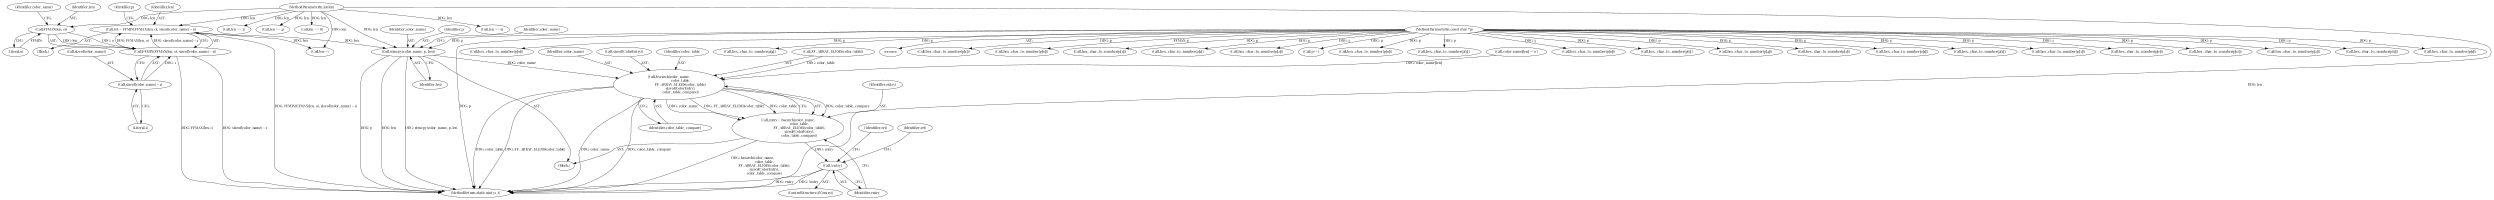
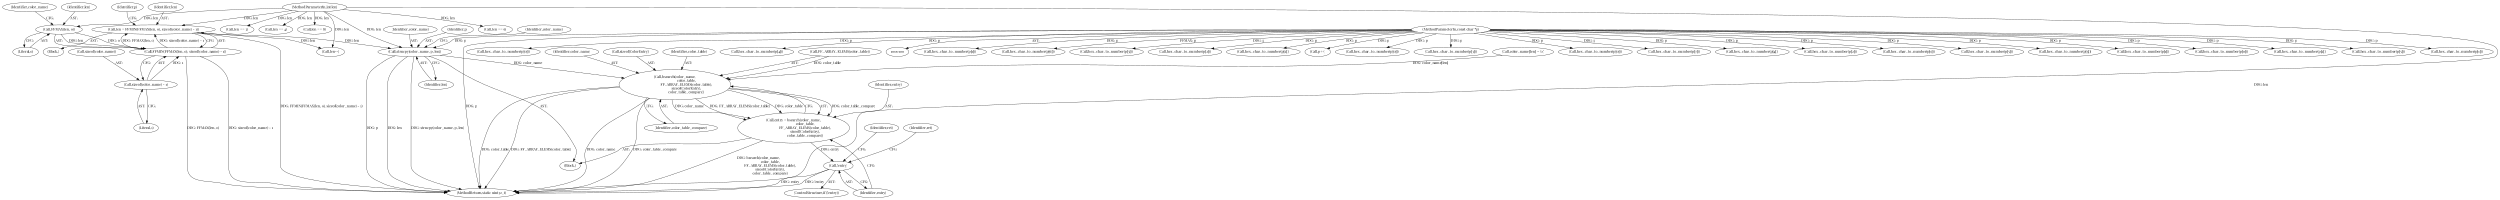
node "(Call,ret = FFMIN(FFMAX(len, 0), sizeof(color_name) - 1))": label "(Call,ret = FFMIN(FFMAX(len, 0), sizeof(color_name) - 1))" -> "(Call,len = FFMIN(FFMAX(len, 0), sizeof(color_name) - 1))"
edge "(Literal,0)" -> "(Call,FFMAX(len, 0))": label "FFMIN: " -> "AST: "
